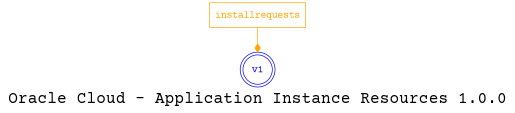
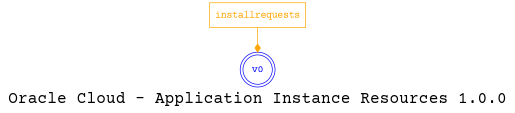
node "v1": label "v1" -> "v0"
